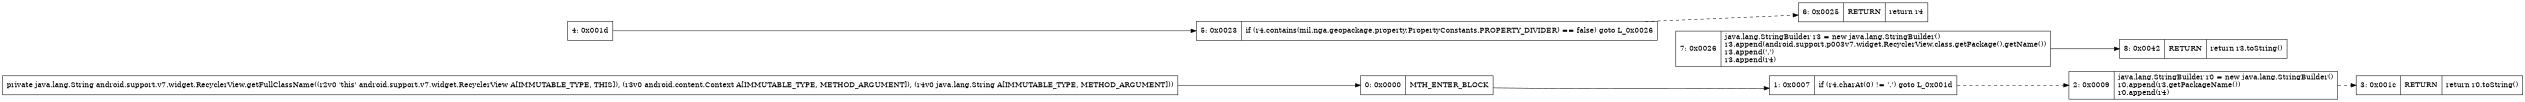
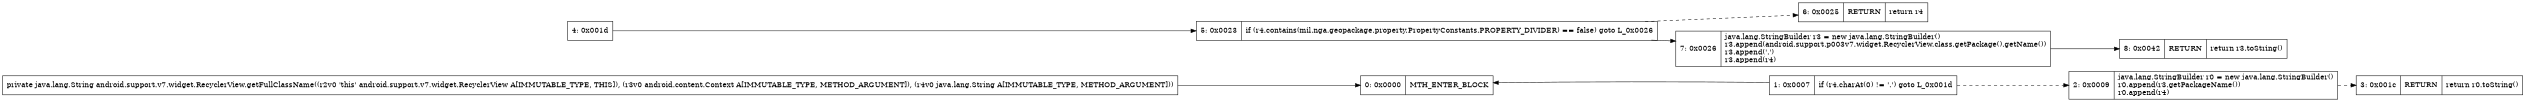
edge "5: 0x0023" -> "7: 0x0026": added
edge "0: 0x0000" -> "1: 0x0007": reversed
